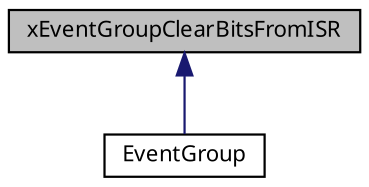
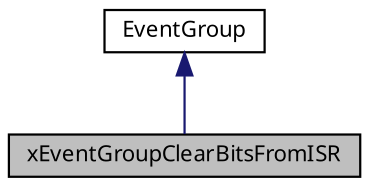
edge "EventGroup" -> "xEventGroupClearBitsFromISR": reversed
